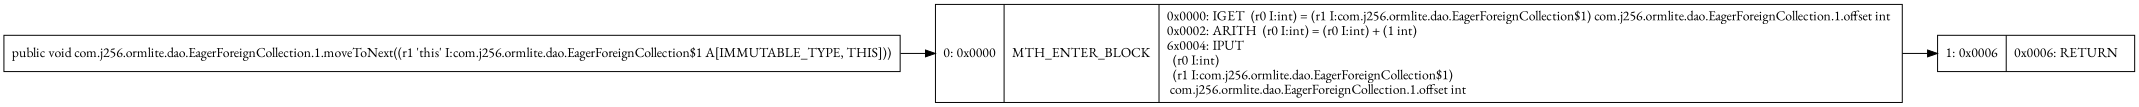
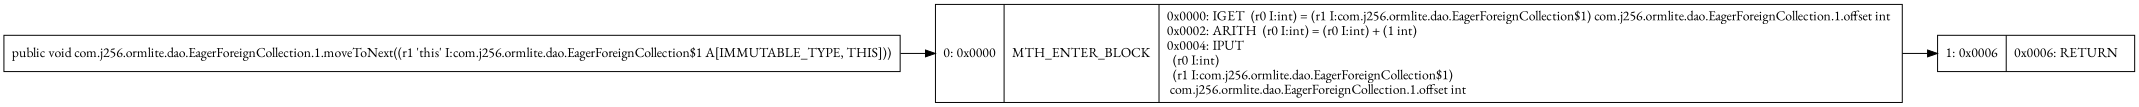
node "0: 0x0000": text "6x0004: IPUT" -> "0x0004: IPUT"
